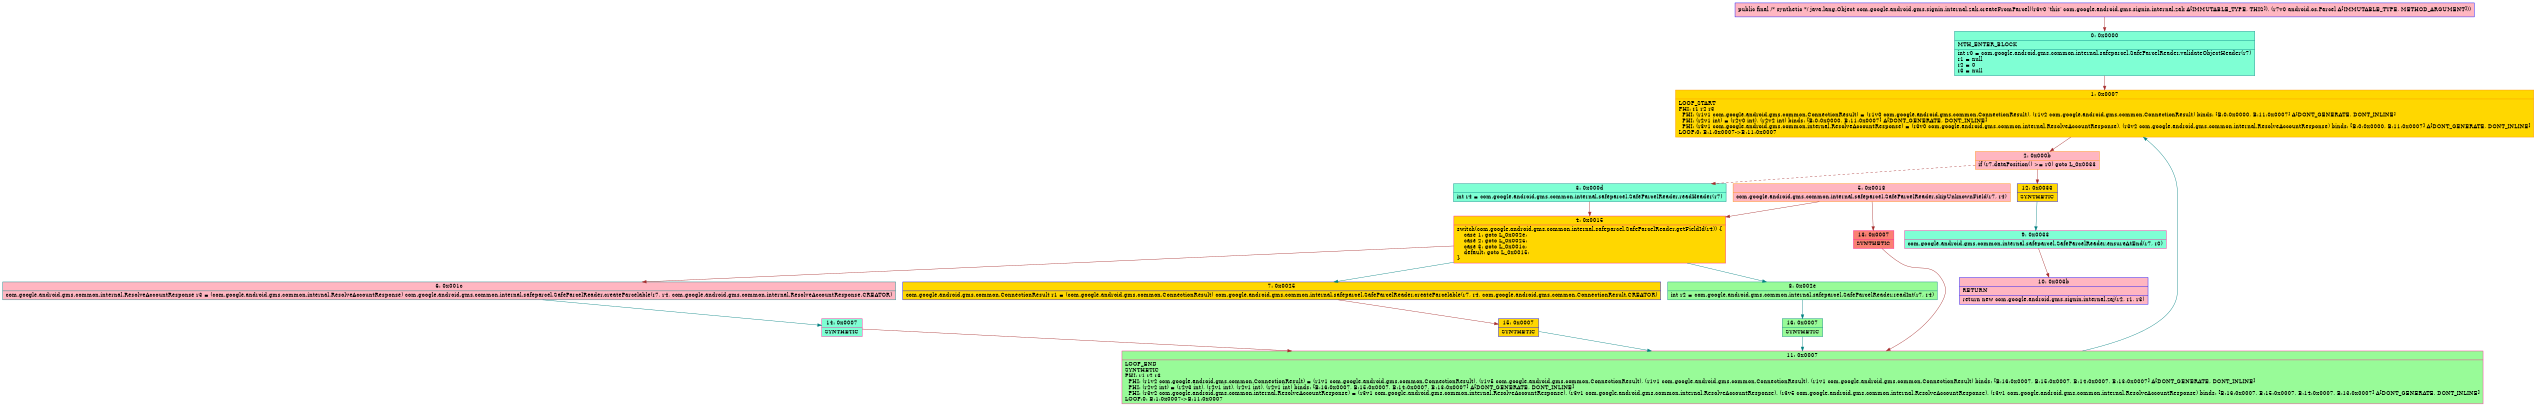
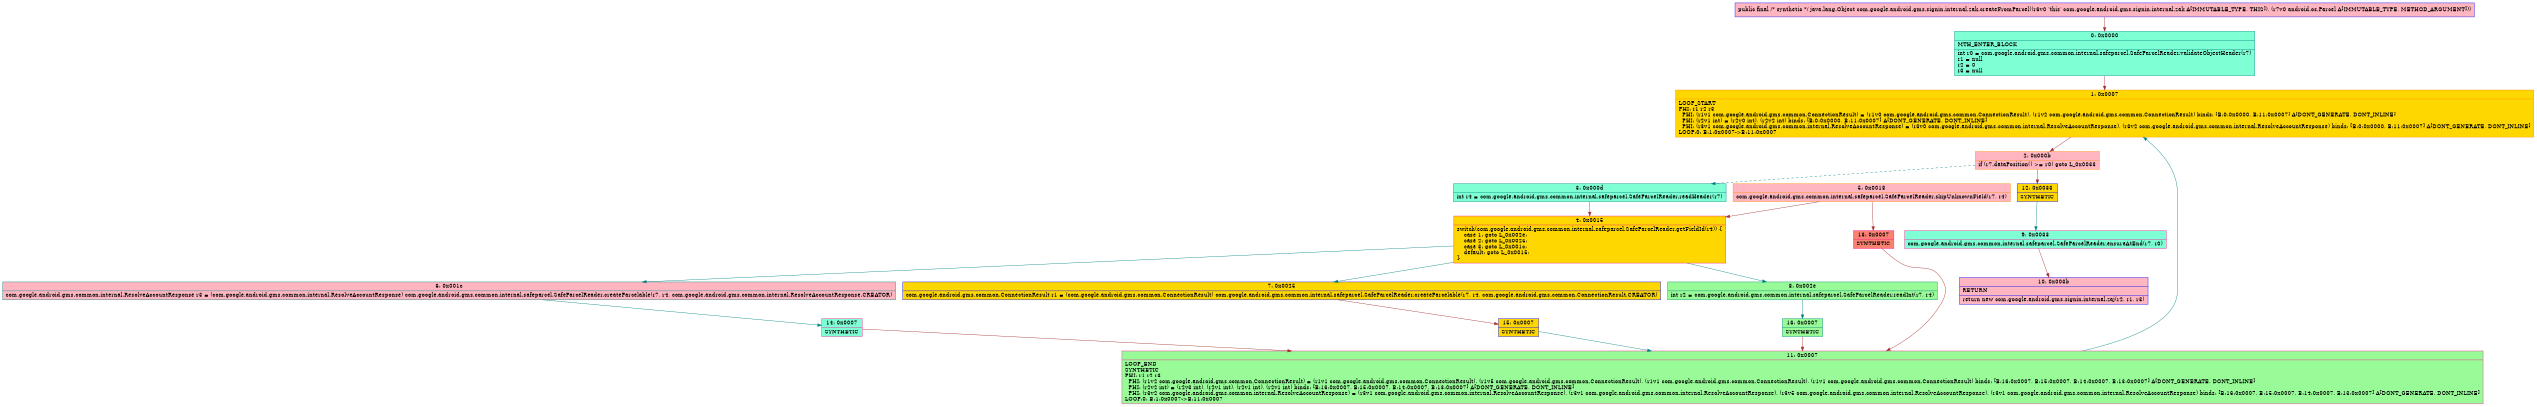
edge "2: 0x000b" -> "3: 0x000d": color brown -> teal
edge "4: 0x0015" -> "6: 0x001c": color brown -> teal
edge "16: 0x0007" -> "11: 0x0007": color teal -> brown
